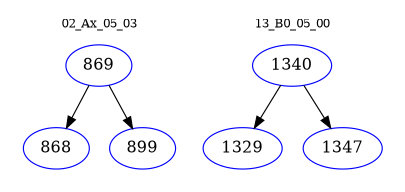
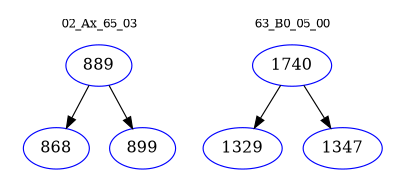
cluster "02_Ax_05_03": label "02_Ax_05_03" -> "02_Ax_65_03"
cluster "13_B0_05_00": label "13_B0_05_00" -> "63_B0_05_00"
node "869": label "869" -> "889"
node "1340": label "1340" -> "1740"
